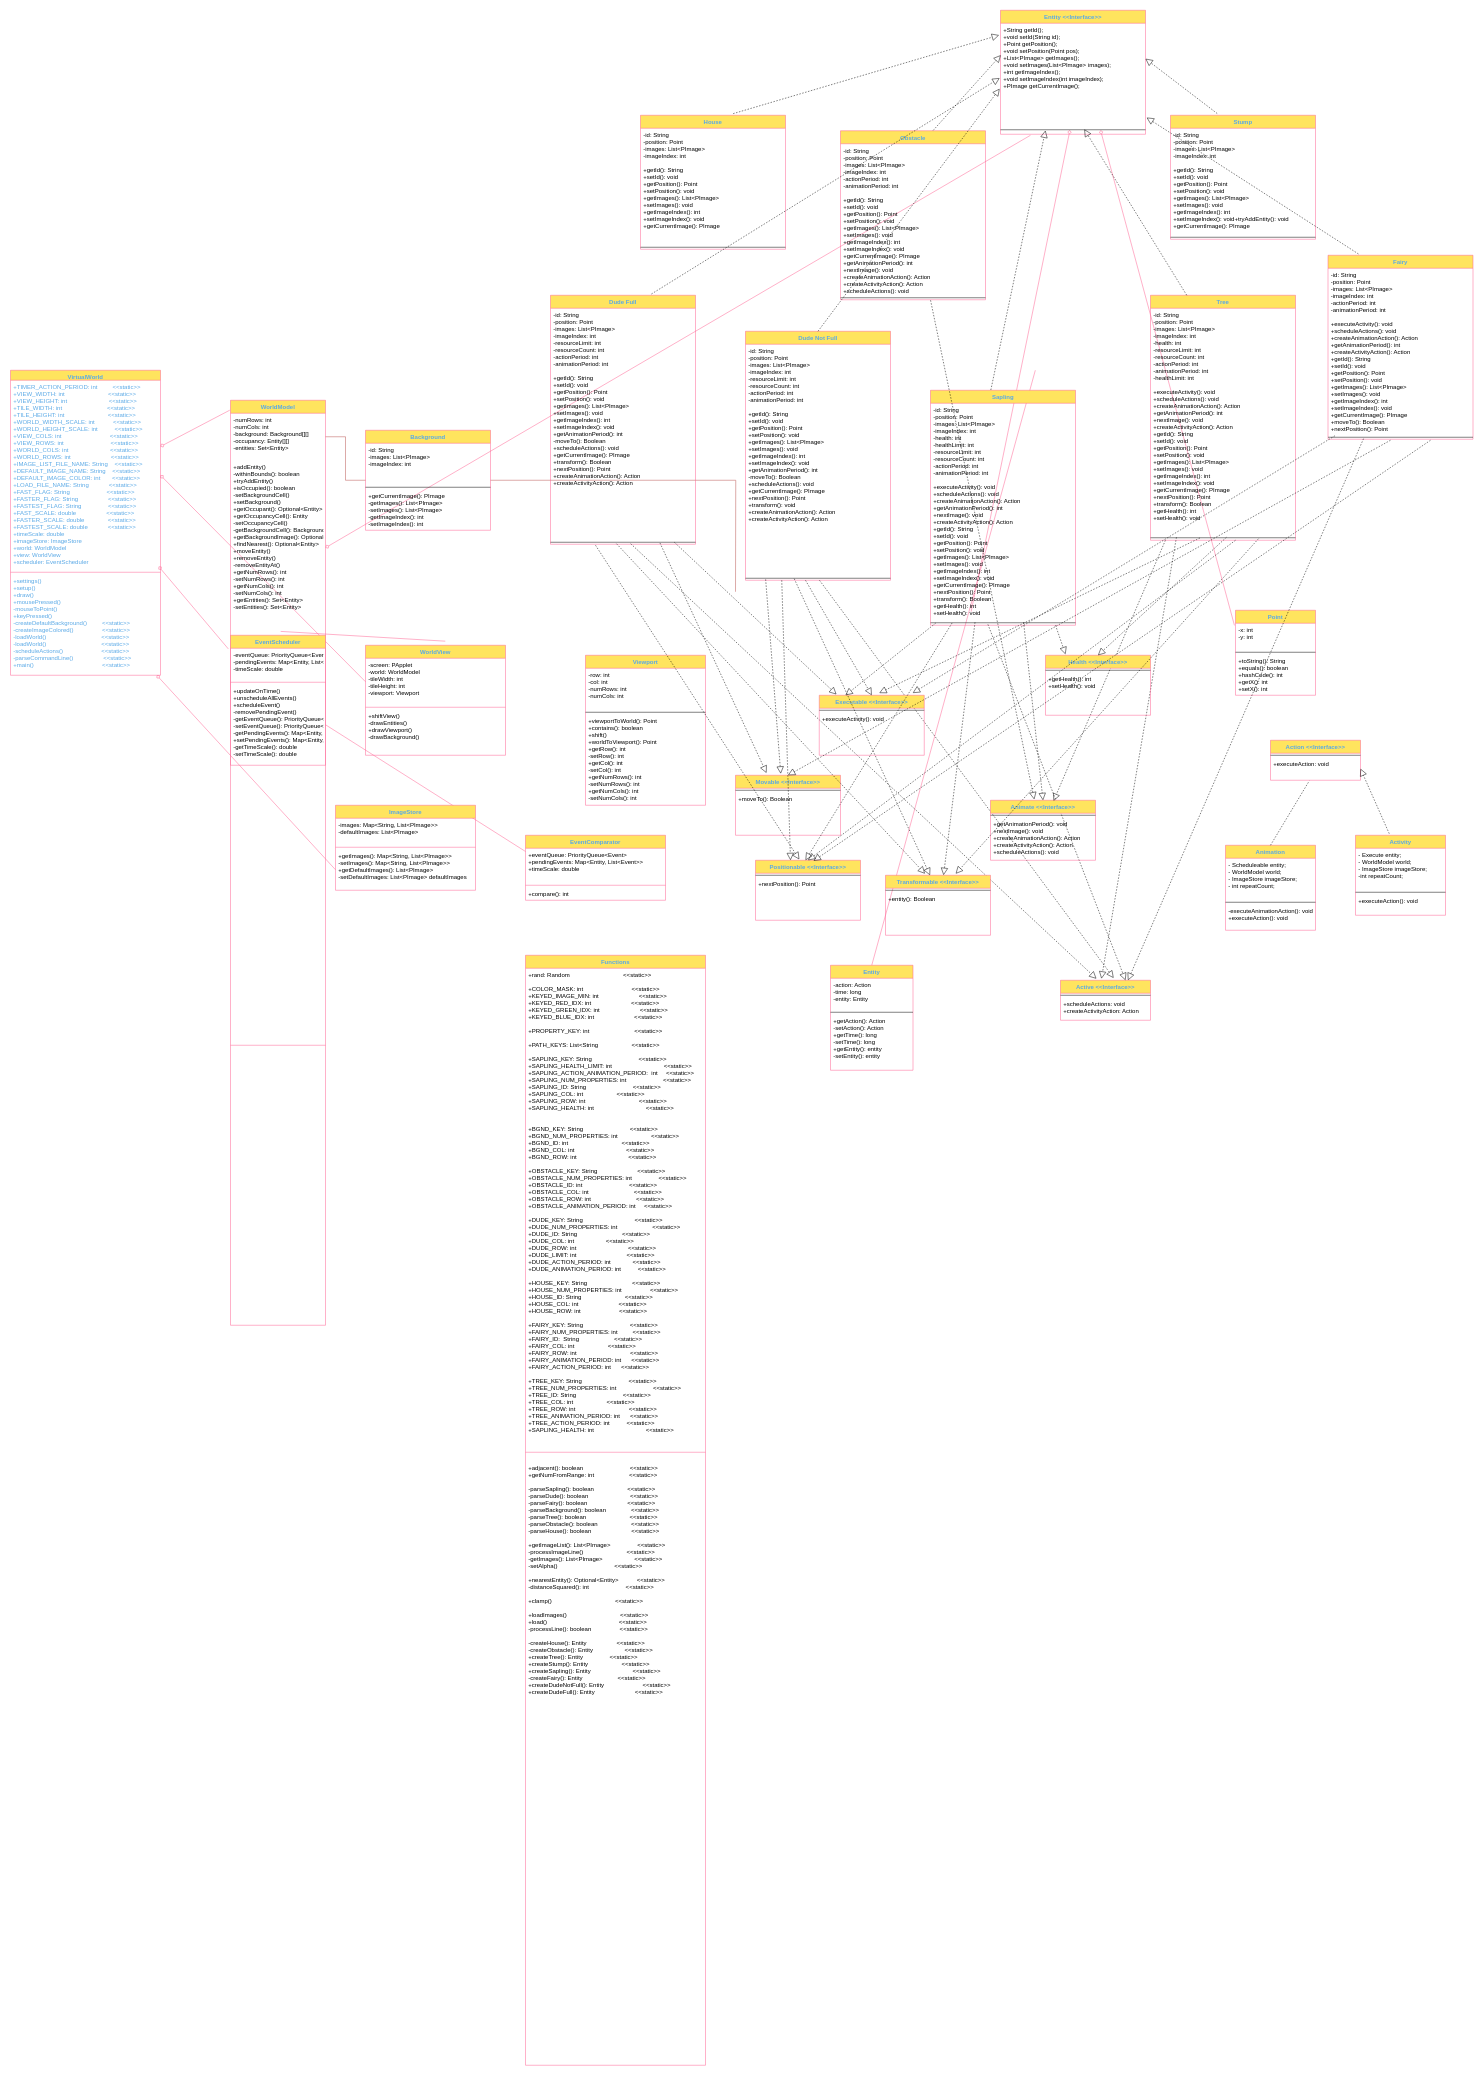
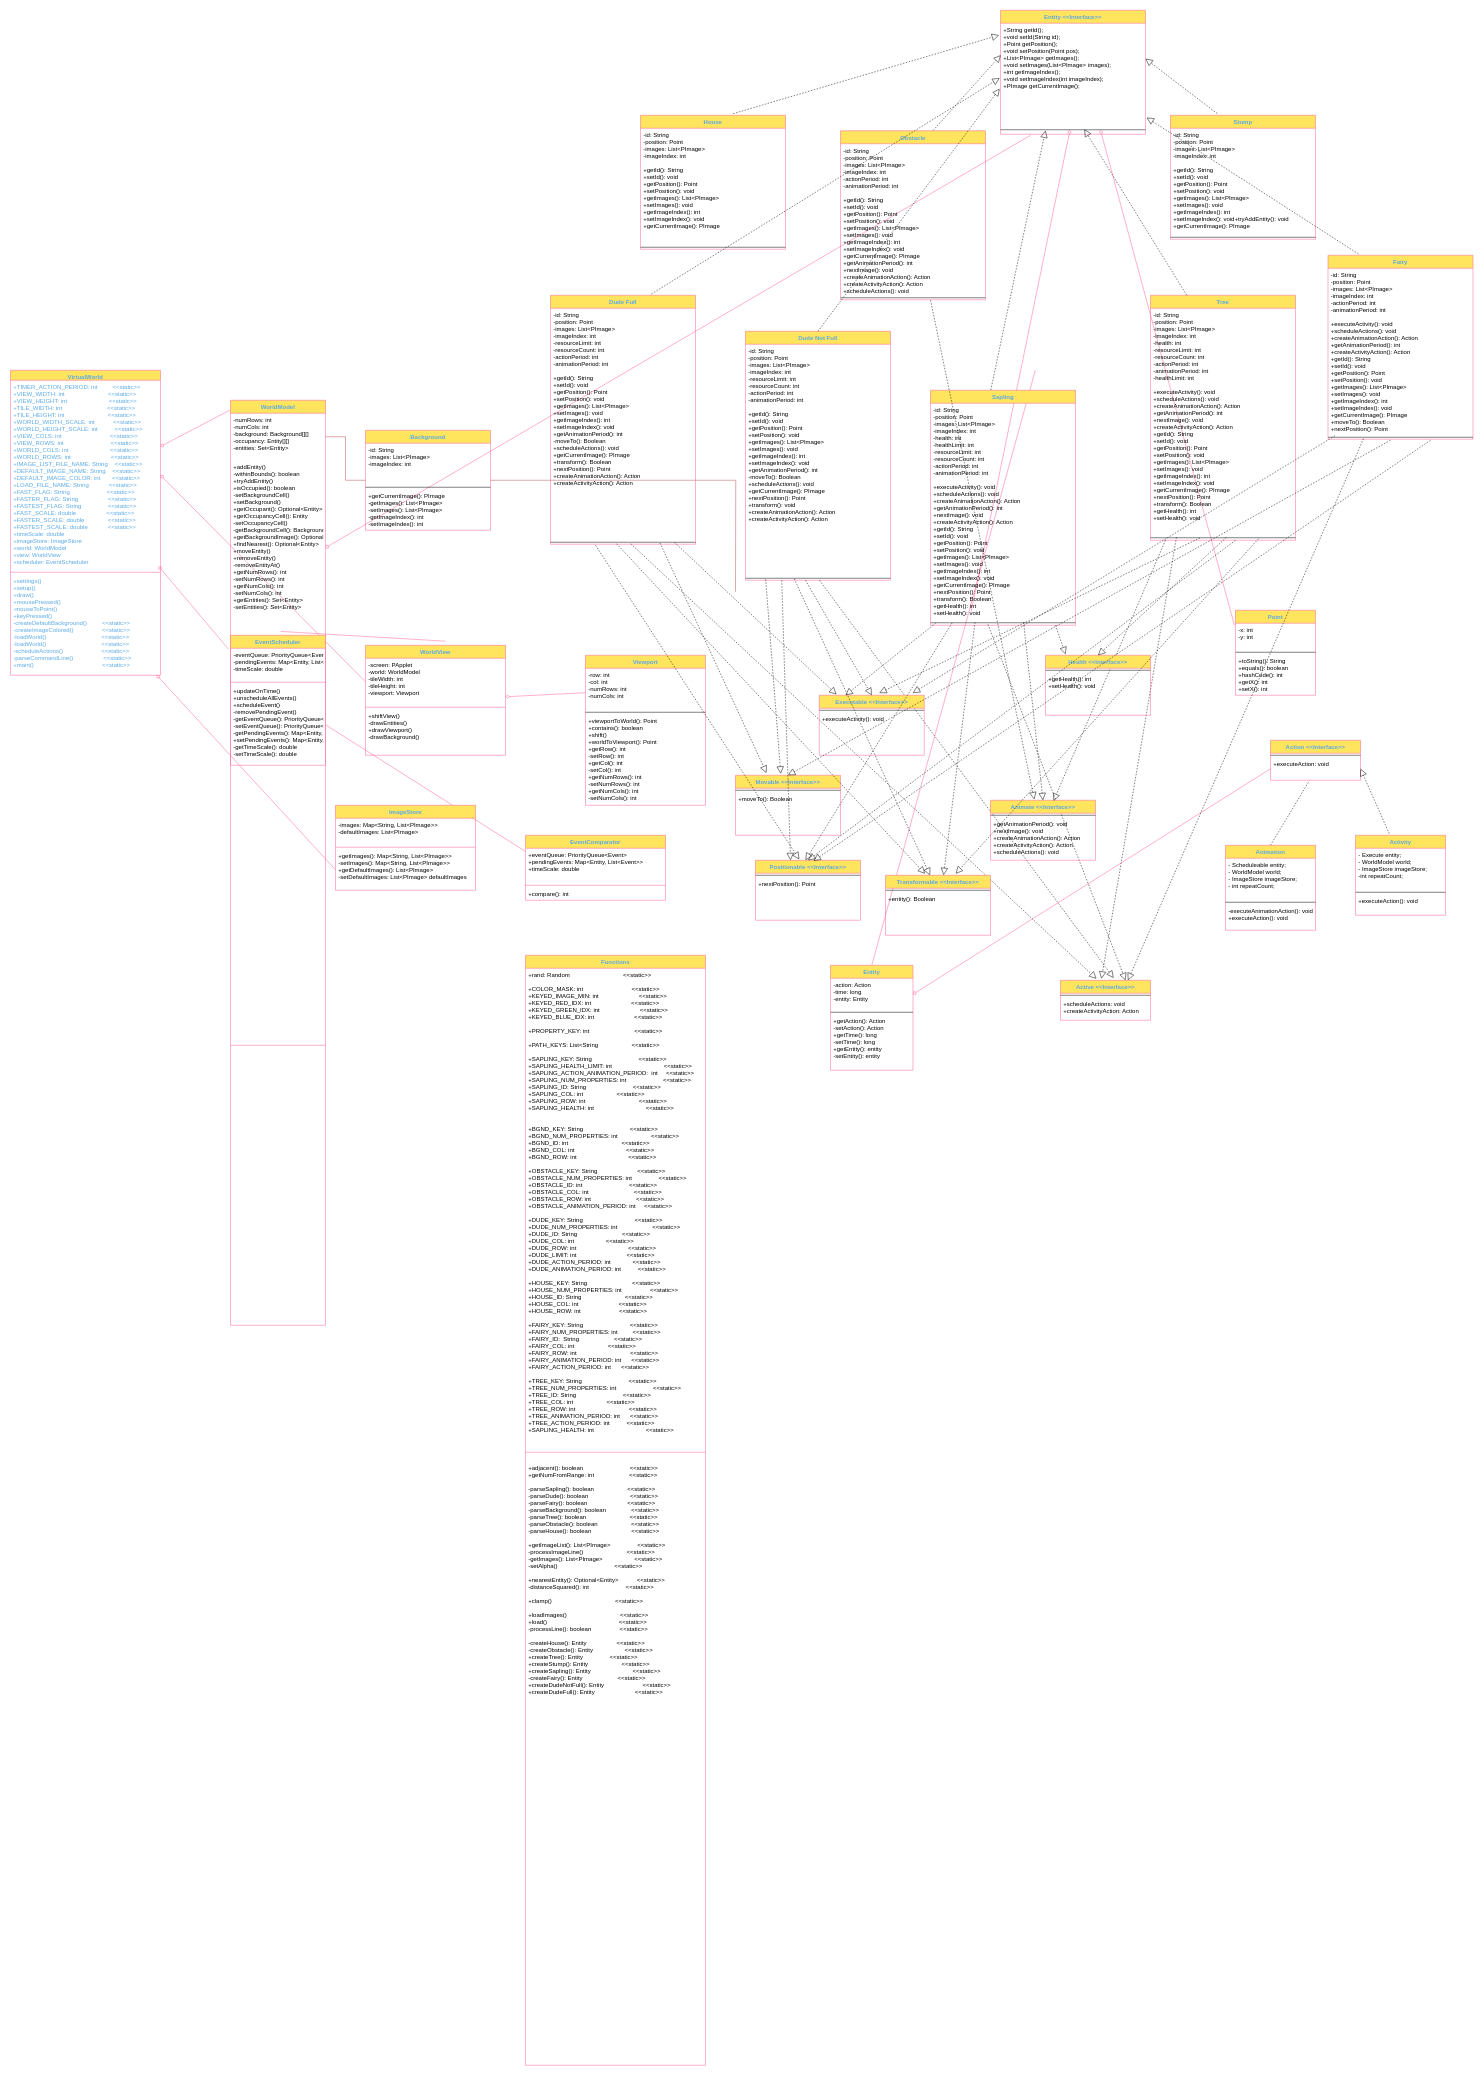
edge "Viewport" -> "WorldView": added
edge "+executeAction: void" -> "-action: Action -time: long -entity: Entity": added
